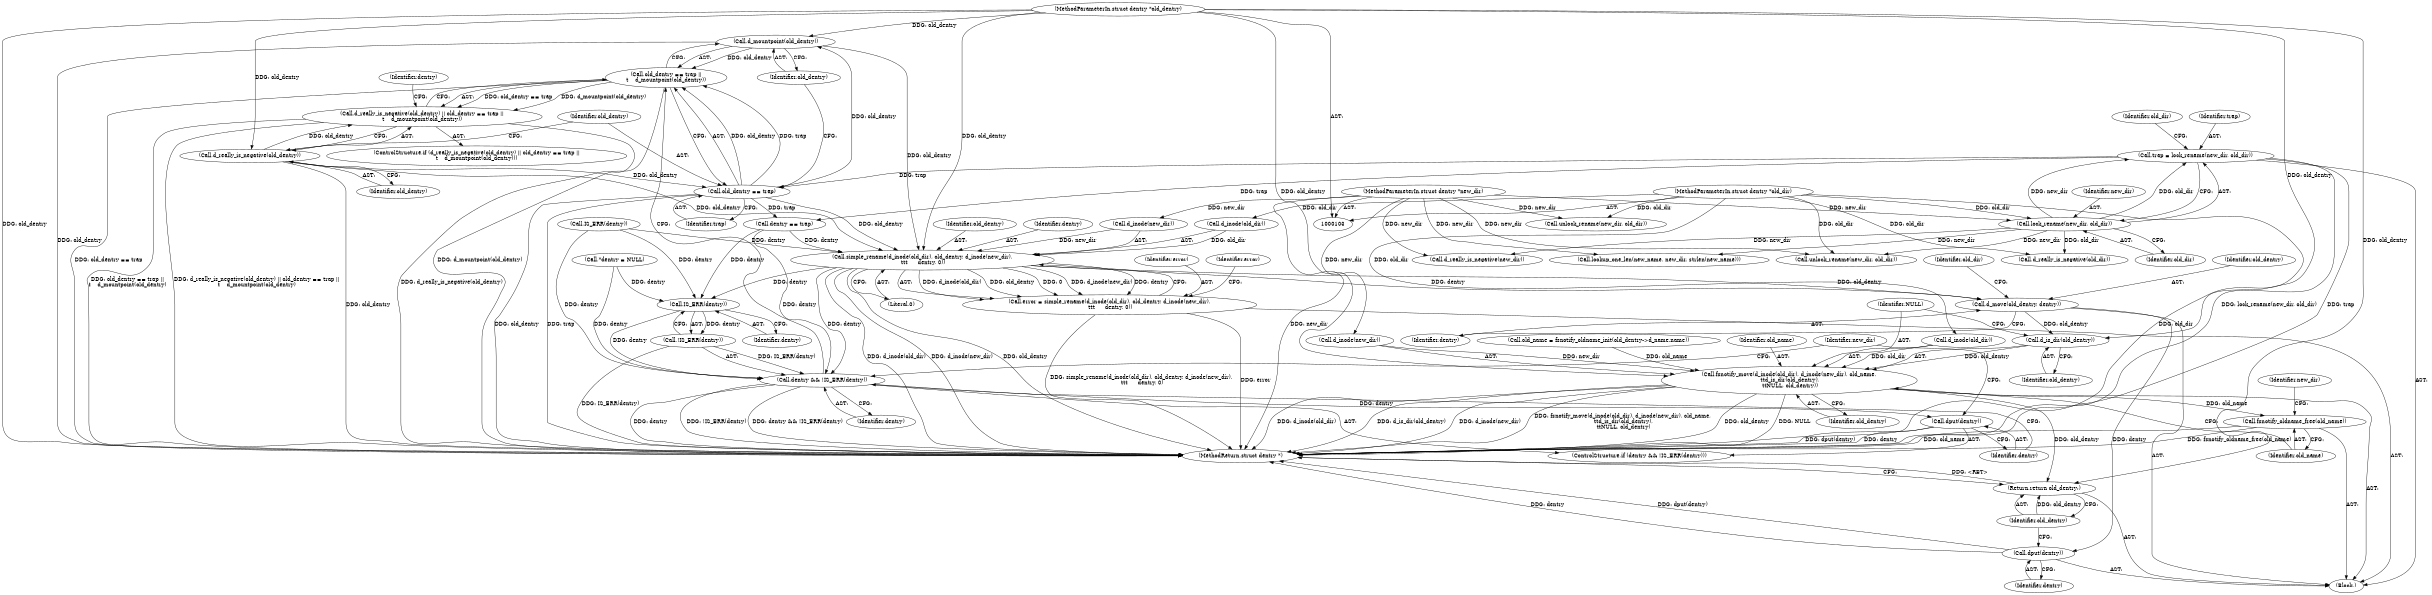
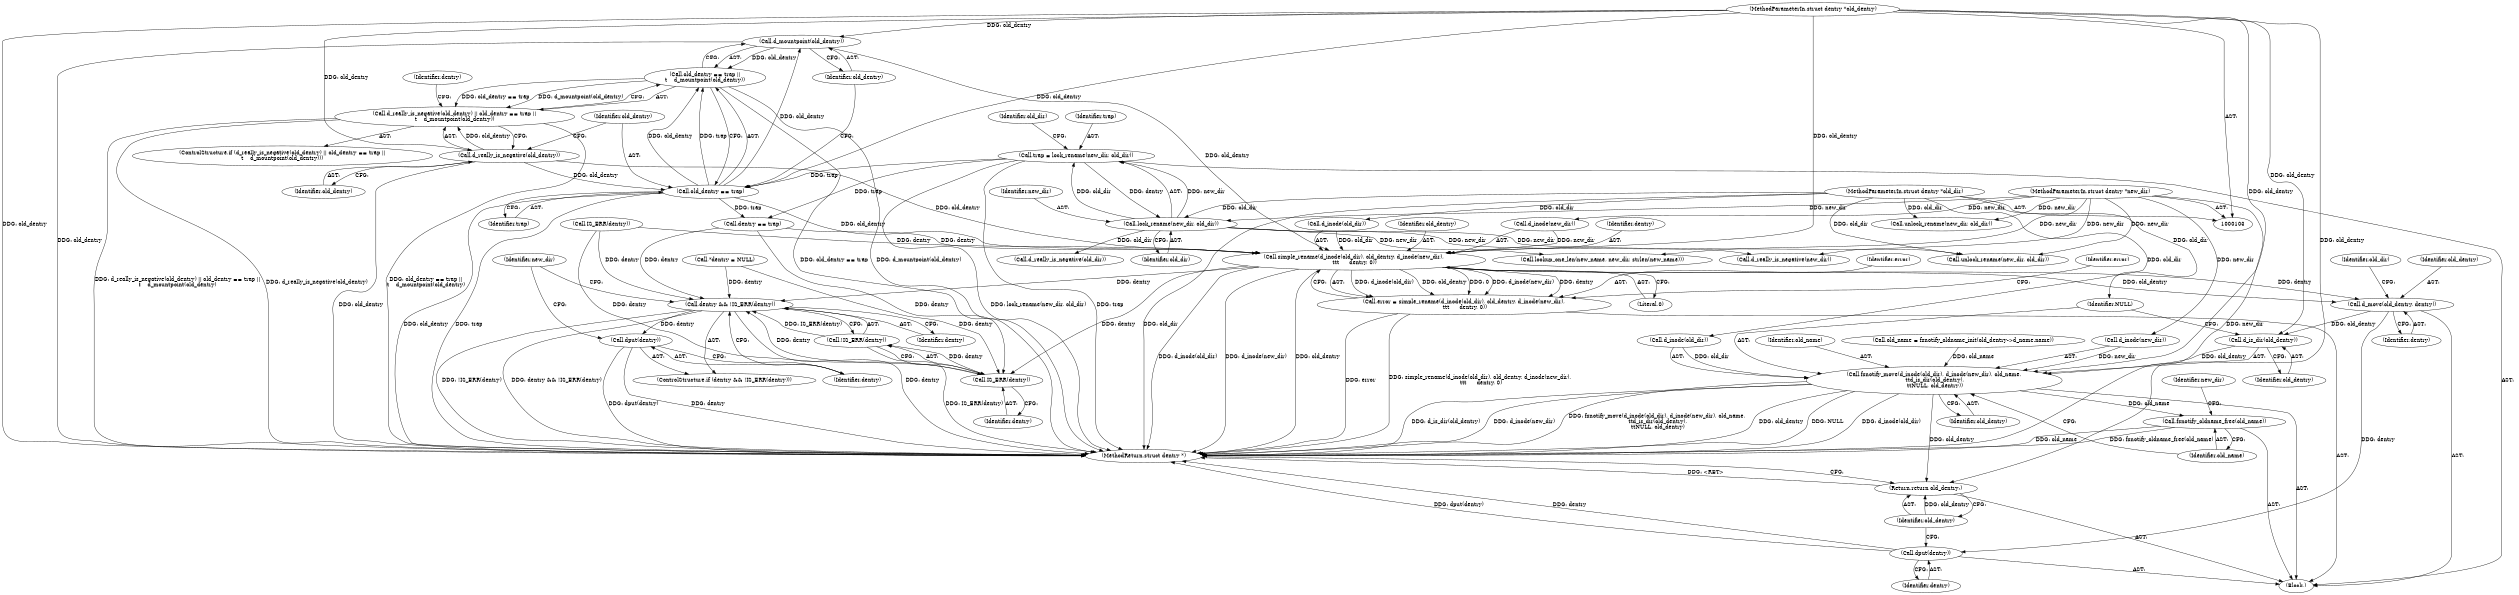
edge "(MethodParameterIn,struct dentry *old_dentry)" -> "(Call,old_dentry == trap)": added, label "DDG: old_dentry"
edge "(Call,trap = lock_rename(new_dir, old_dir))" -> "(Call,lock_rename(new_dir, old_dir))": label "CFG: " -> "DDG: dentry"
edge "(MethodParameterIn,struct dentry *old_dir)" -> "(Call,d_really_is_negative(old_dir))": now "(MethodParameterIn,struct dentry *old_dir)" -> "(Identifier,NULL)"
edge "(Call,dentry && !IS_ERR(dentry))" -> "(Call,old_dentry == trap || t    d_mountpoint(old_dentry))": now "(Call,dentry && !IS_ERR(dentry))" -> "(Call,!IS_ERR(dentry))"
